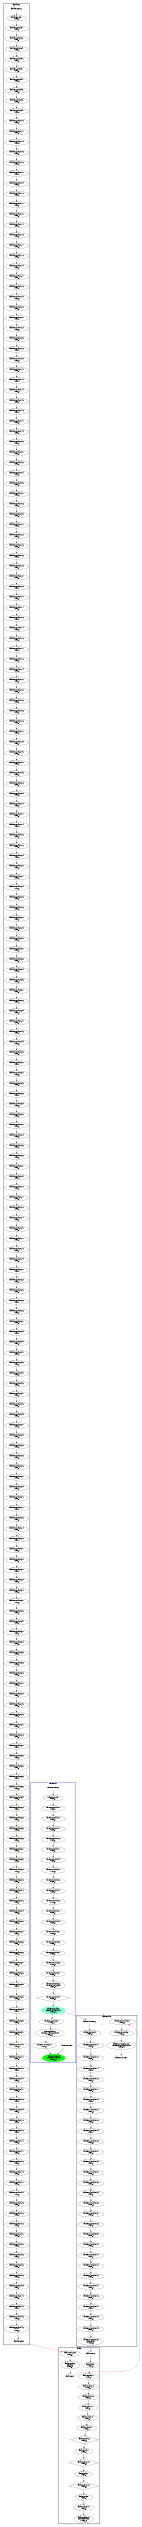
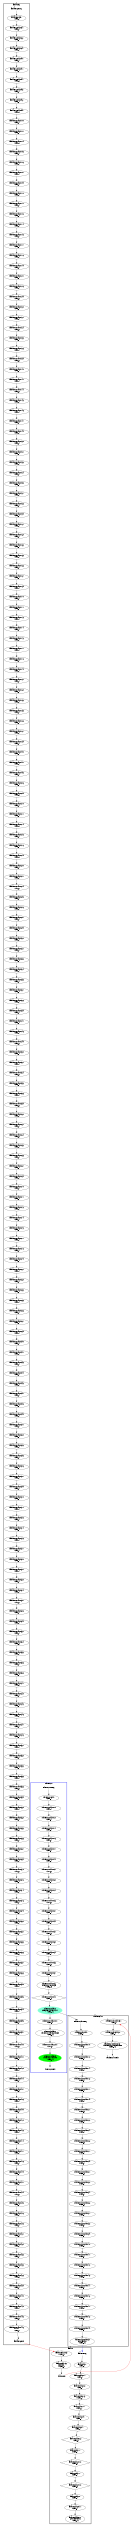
edge "_thrFunc1___bb20 CREATE _taskFunc40_ WCET=13" -> "_taskFunc40__entry": color blue -> black
edge "_thrFunc1__exit" -> "_thrFunc1___bb23 (_thrFunc1_)taskwait WCET=13": reversed
